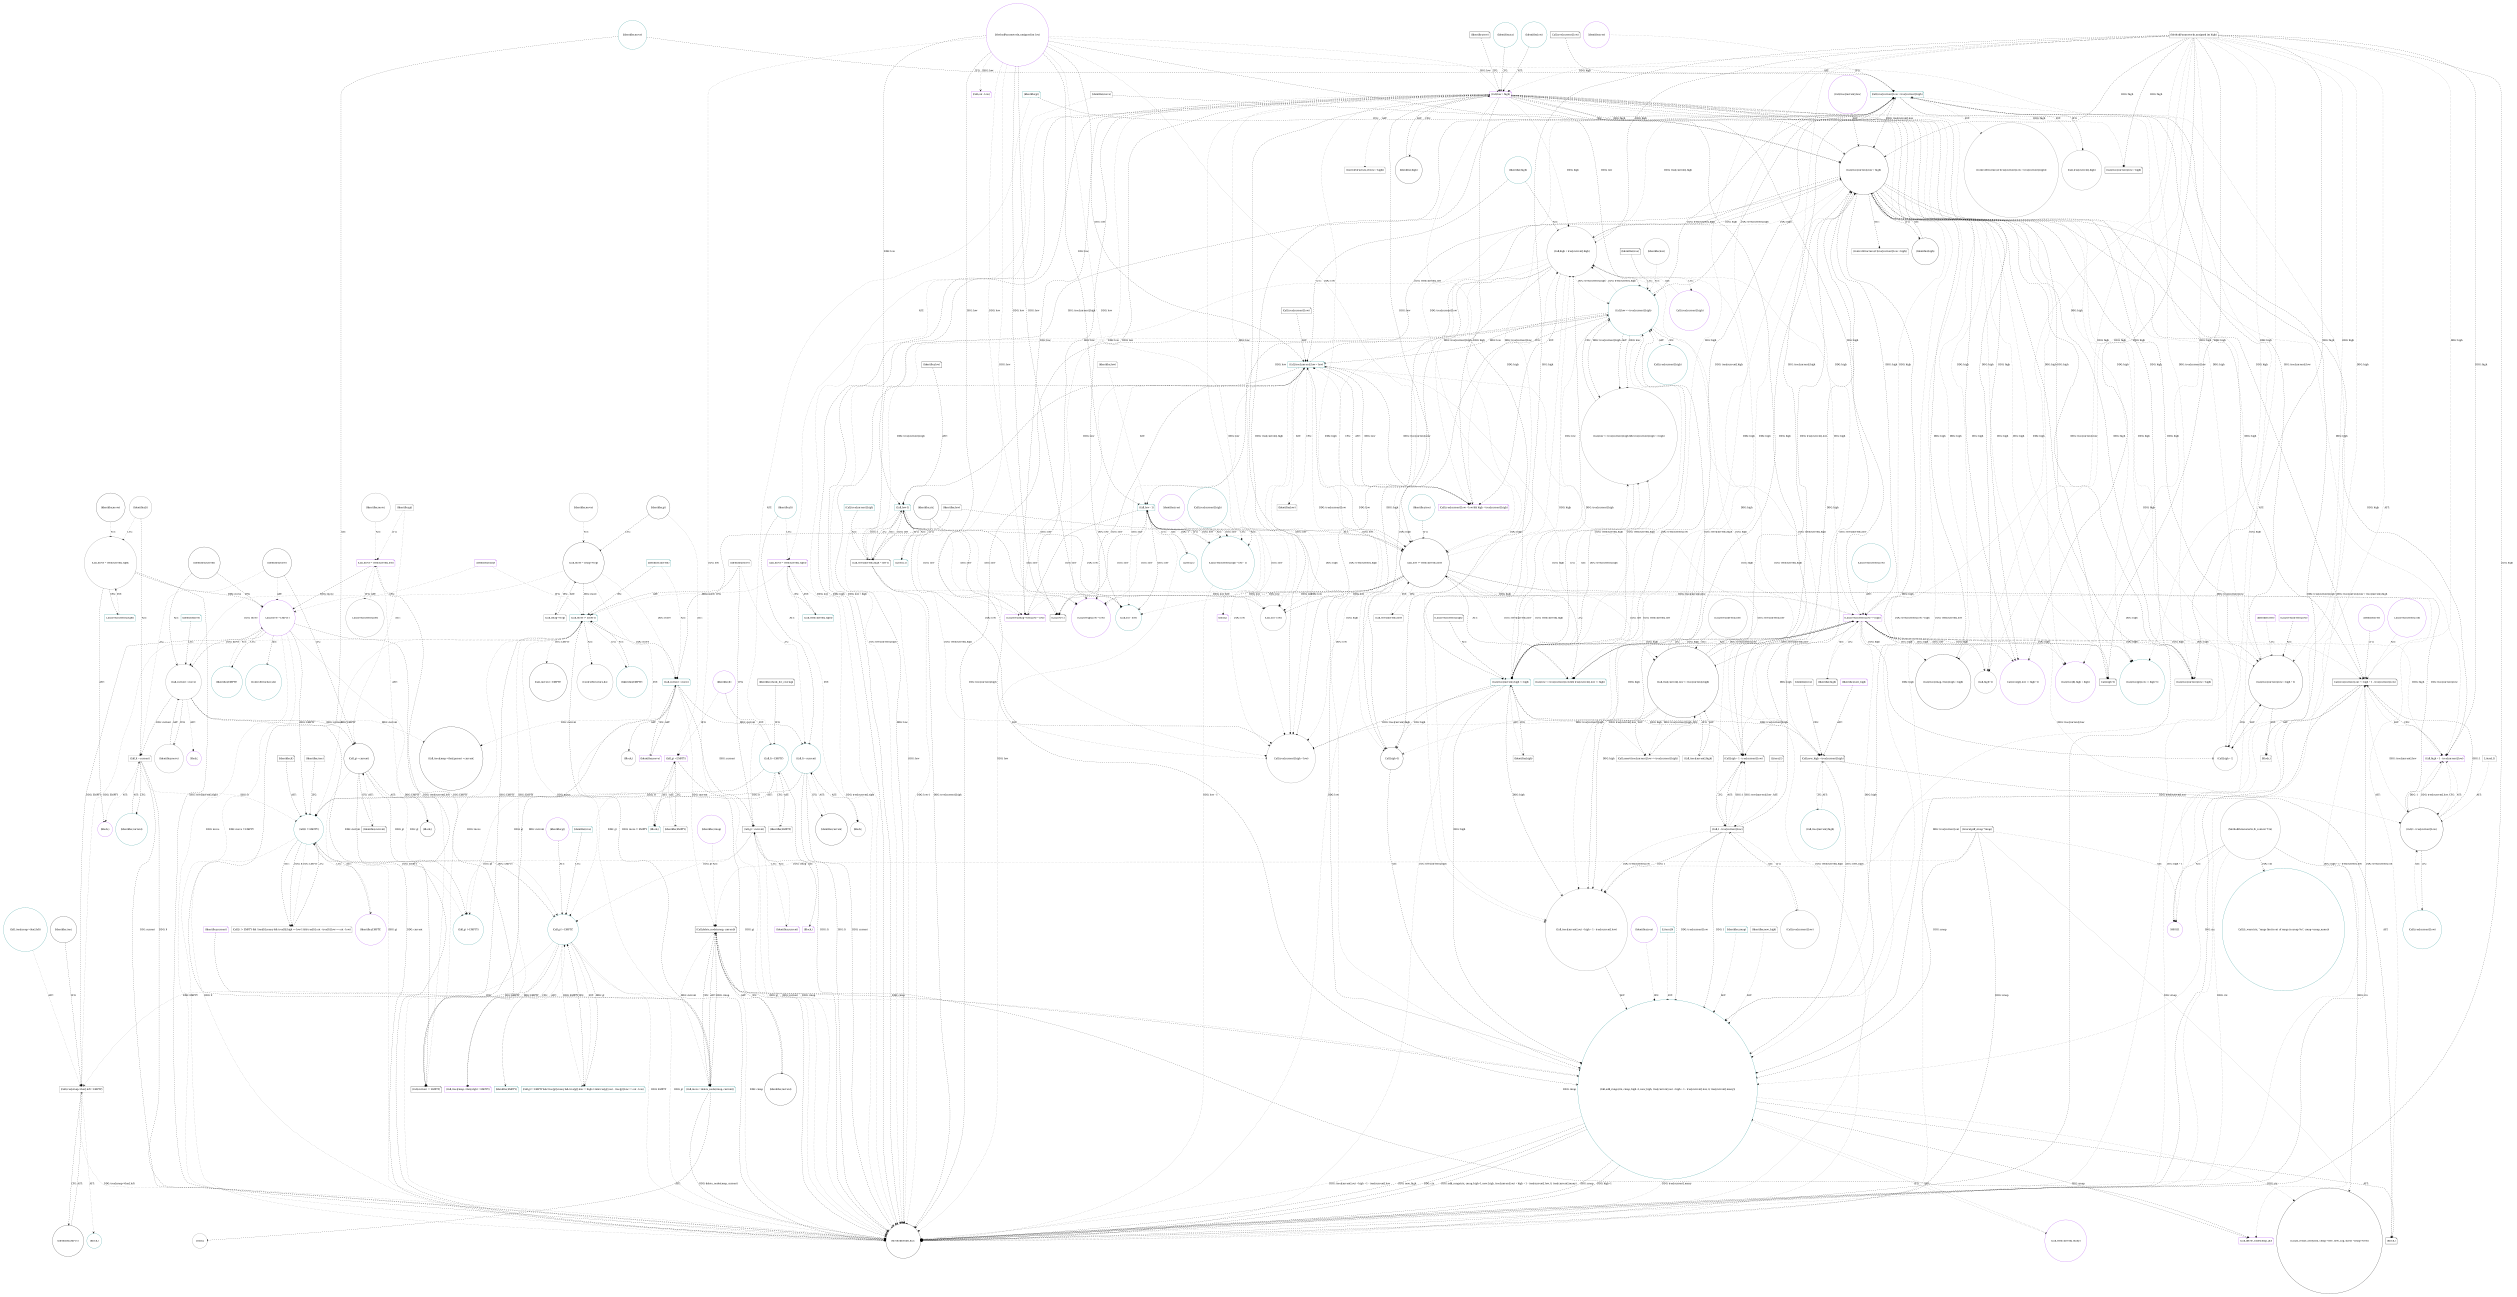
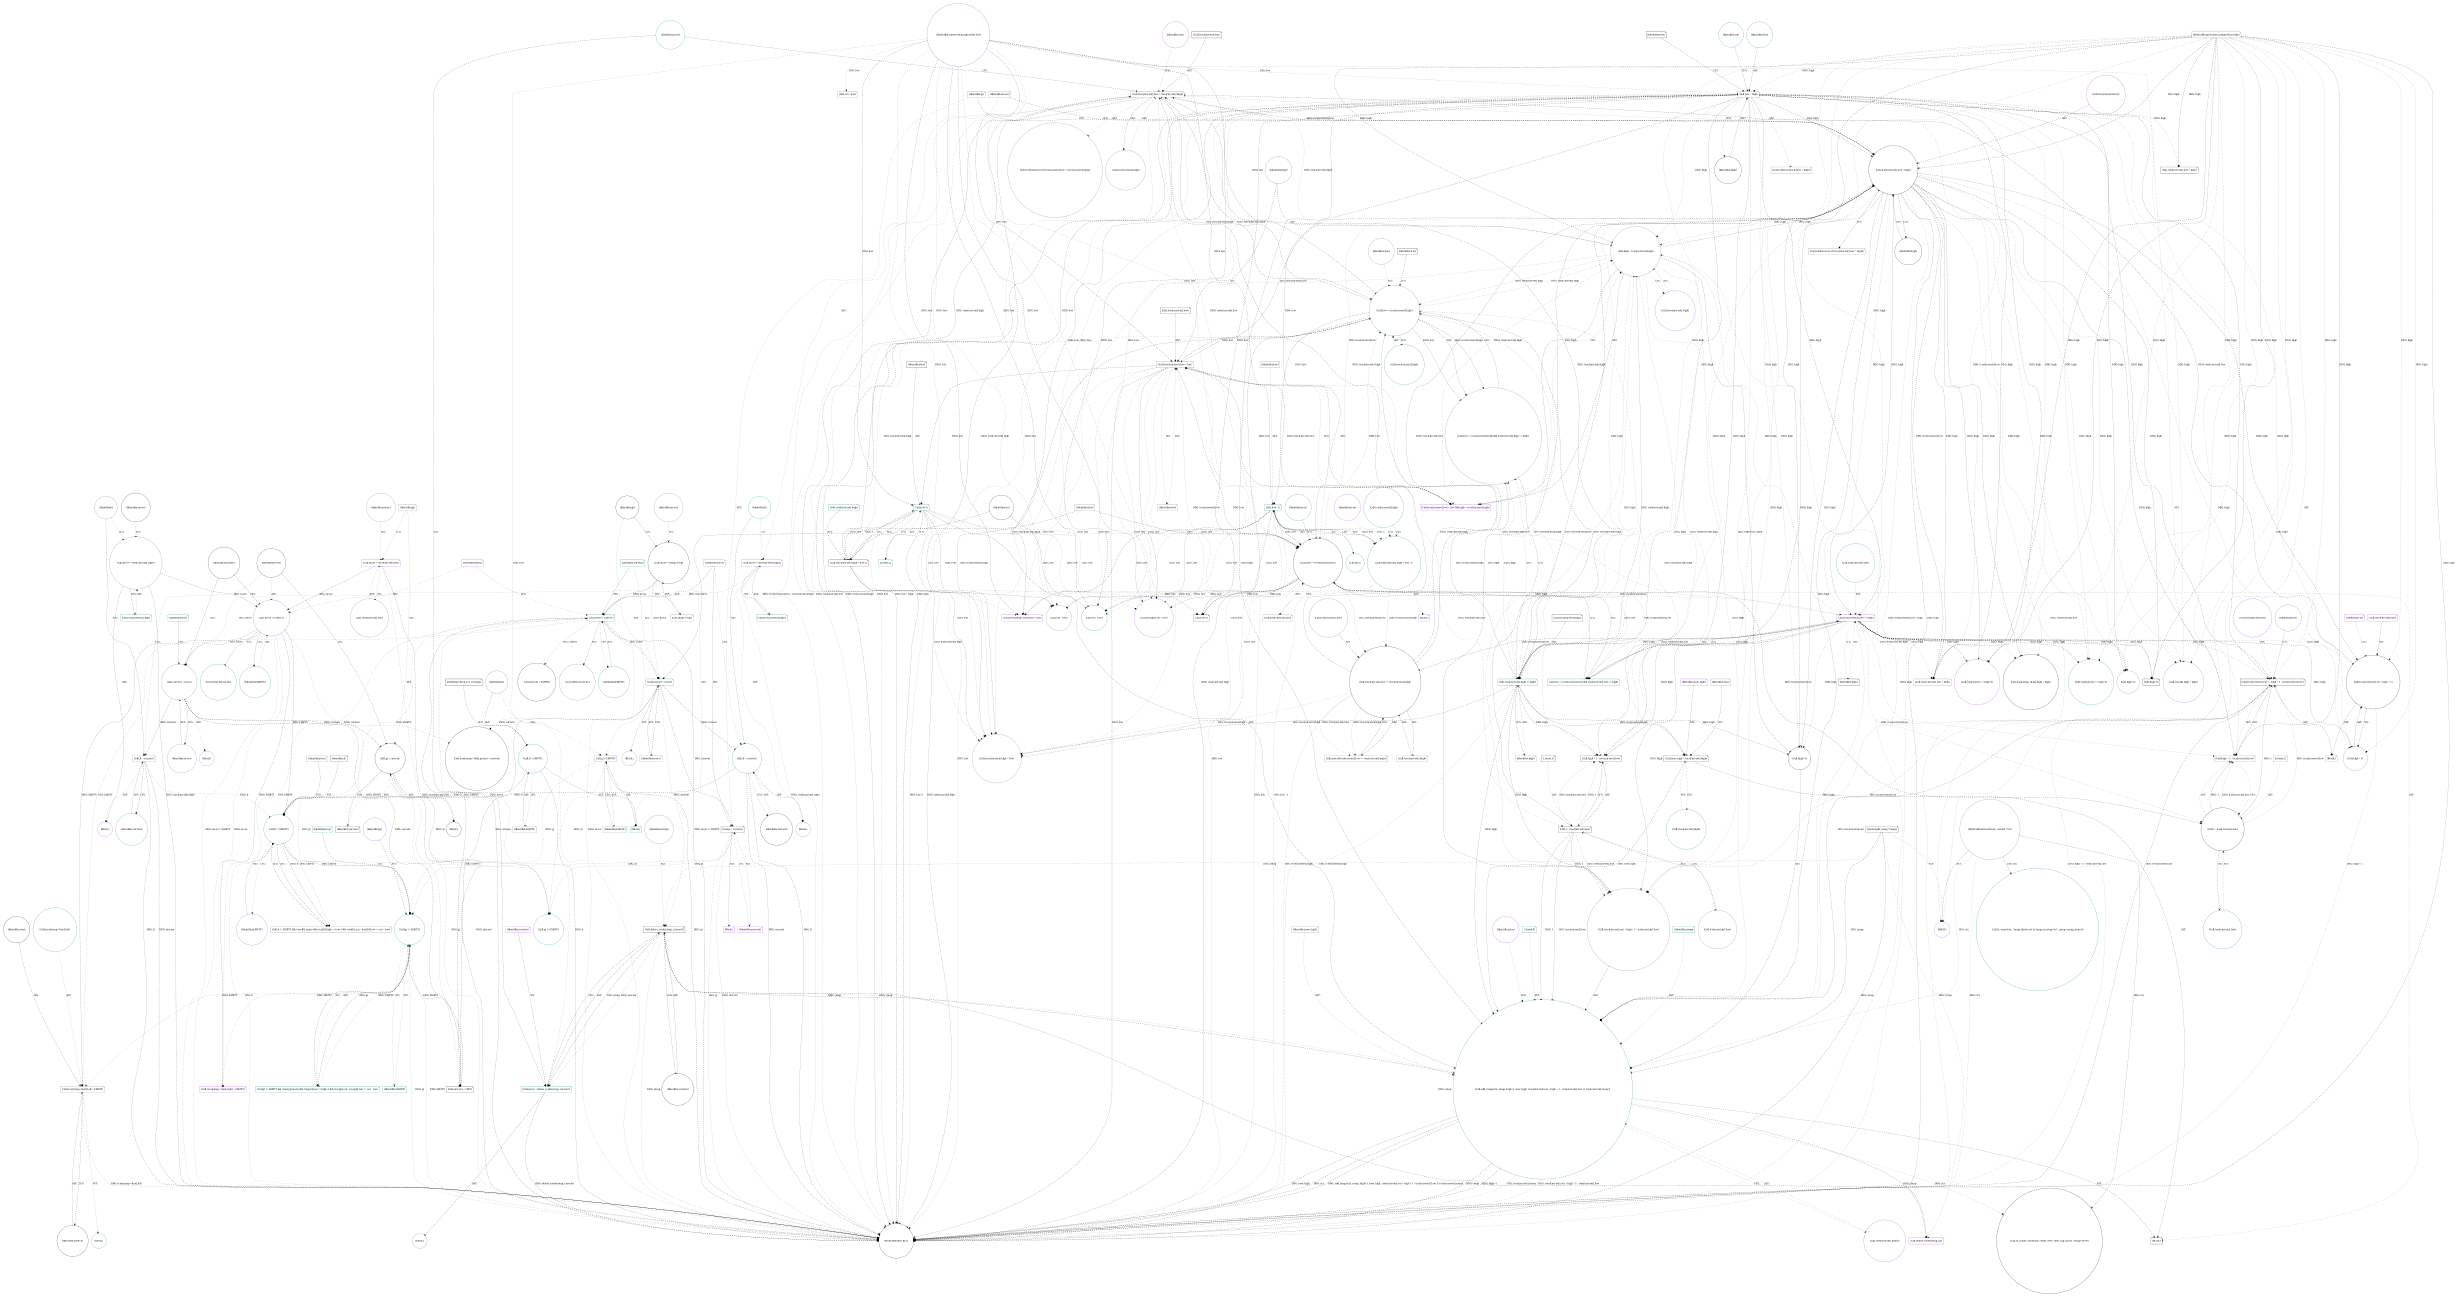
edge "(Call,low > high)" -> "(Call,tree[current].low = high + 1)": removed, label "DDG: high"
edge "(Call,high < tree[current].high)" -> "(Call,tree[current].high < low)": added, label "DDG: tree[current].high"
edge "(Call,tree[current].low < low)" -> "(Call,tree[current].high < low)": arrowhead diamond -> tee
edge "(Call,tree[current].low <= high)" -> "(Call,tree[lt].high = high)": label "DDG: low" -> "DDG: high"
edge "(Literal,pdf_cmap *cmap)" -> "(Call,delete_node(cmap, gt))": arrowhead diamond -> tee
node "(Call,current == EMPTY)": label "(Call,current == EMPTY)" -> "(Call,current == RET)"
